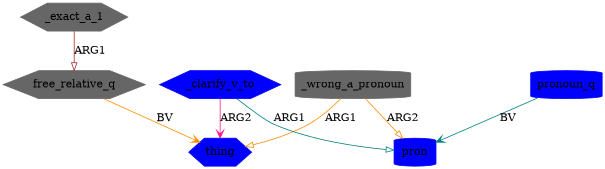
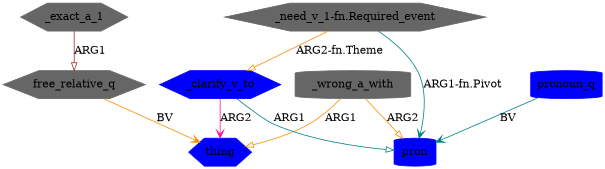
node "_need_v_1-fn.Required_event": added
node "_wrong_a_pronoun": label "_wrong_a_pronoun" -> "_wrong_a_with"
